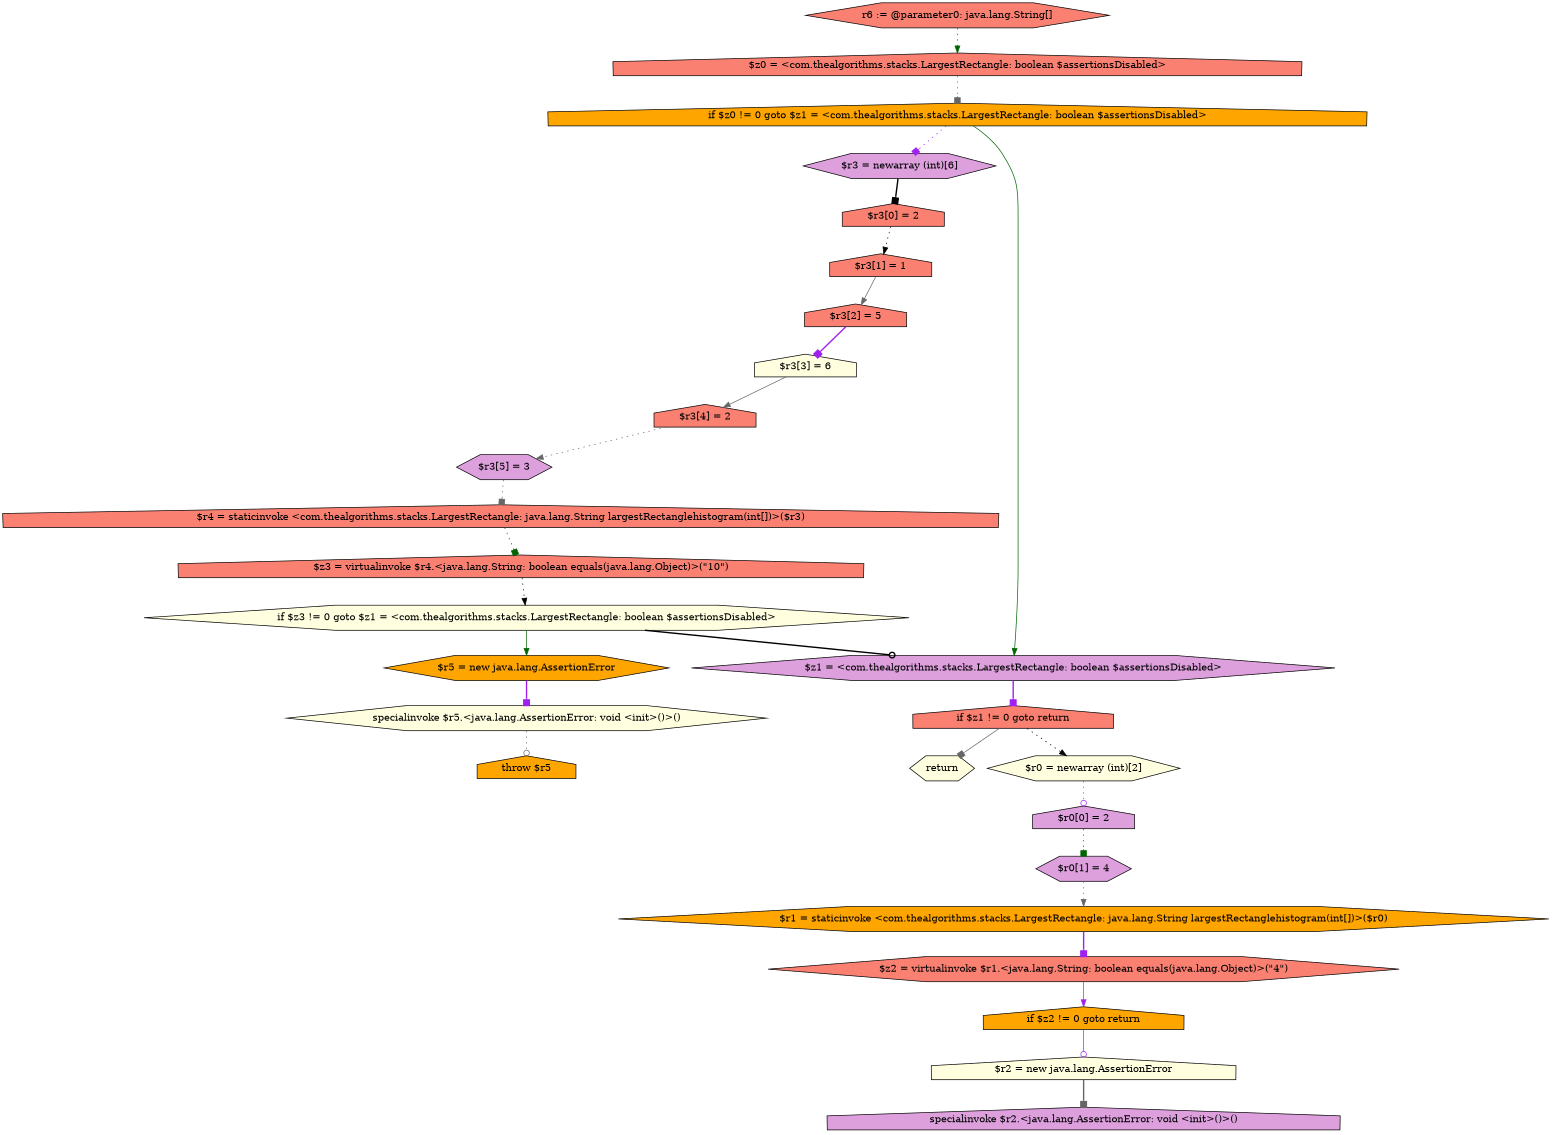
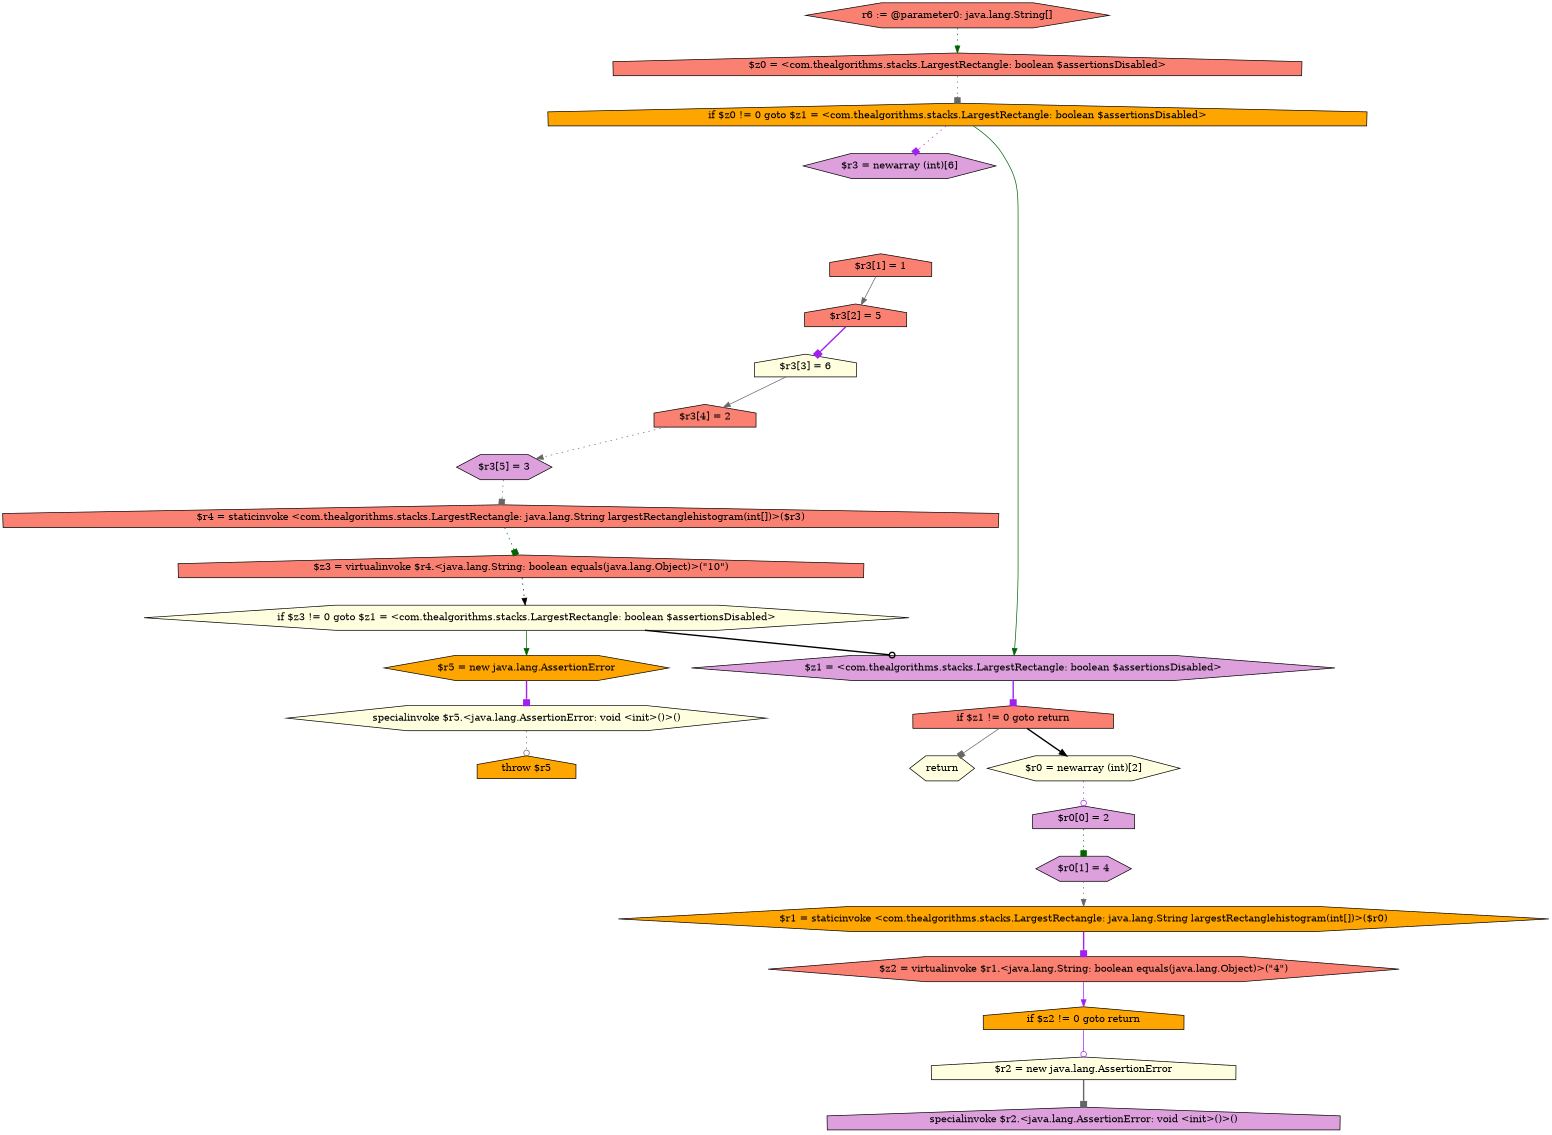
node "$r3[0] = 2": removed
edge "if $z1 != 0 goto return" -> "$r0 = newarray (int)[2]": style dotted -> bold
